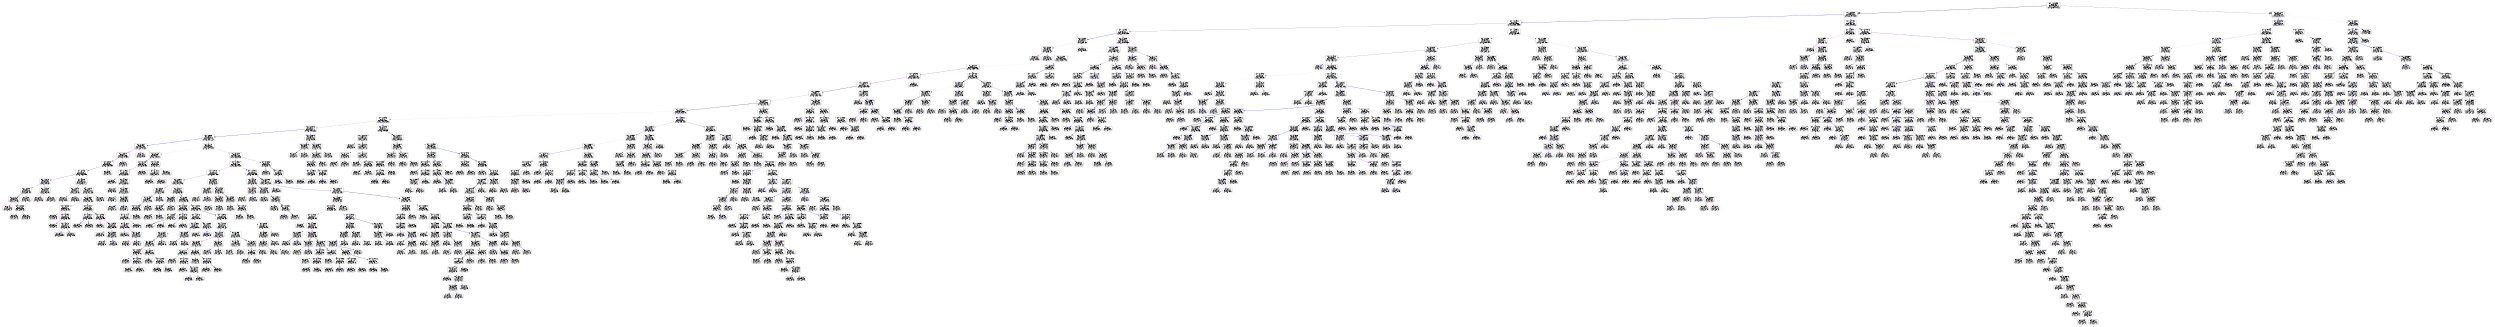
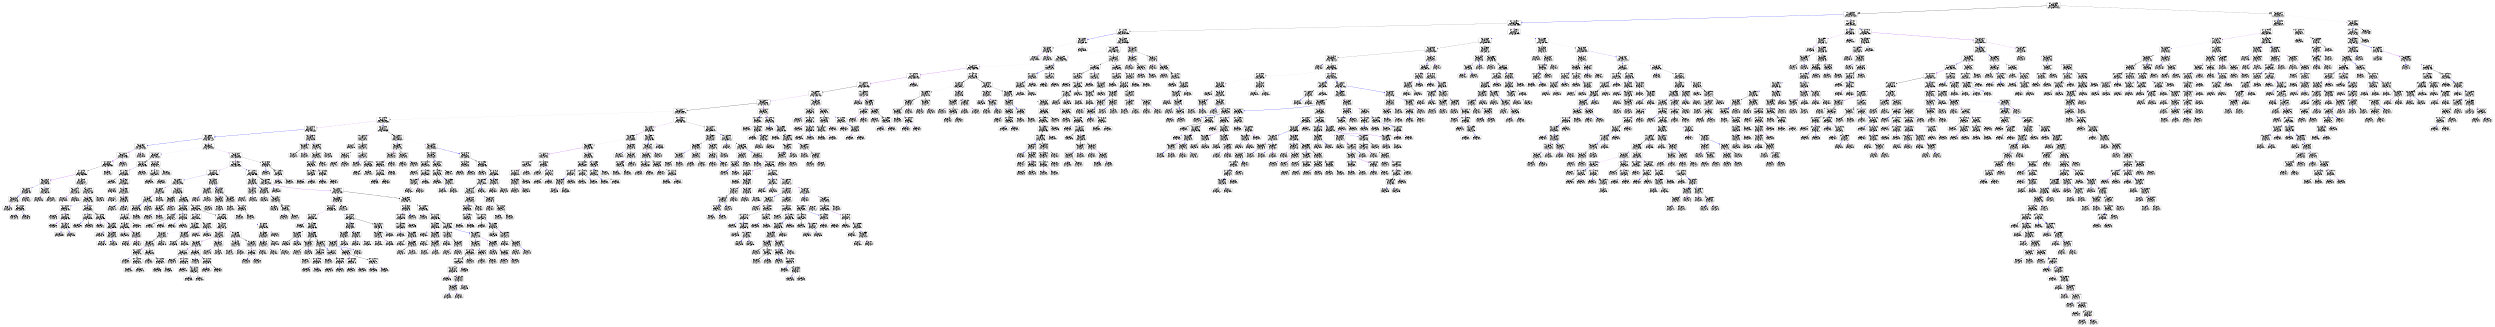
edge "rain <= 737.5 gini = 0.3 samples = 32 value = [44, 11]" -> "rain <= 725.5 gini = 0.4 samples = 9 value = [10, 3]": now "rain <= 730.5 gini = 0.5 samples = 15 value = [12, 10]" -> "rain <= 725.5 gini = 0.4 samples = 9 value = [10, 3]"
